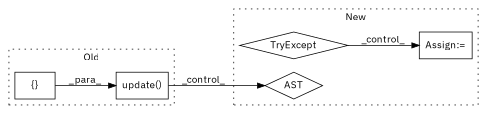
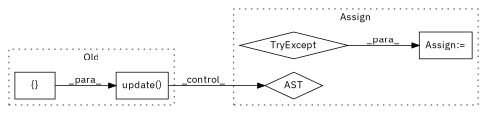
cluster "New": label "New" -> "Assign"
edge "TryExcept" -> "Assign:=": label "_control_" -> "_para_"
